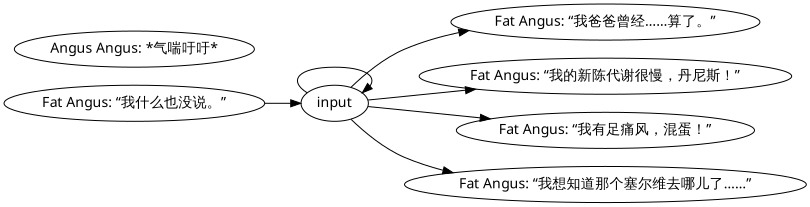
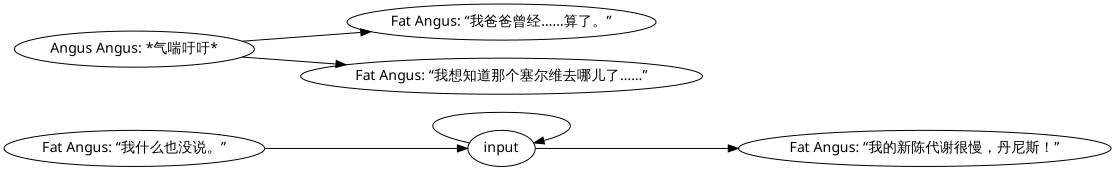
edge "input" -> "Fat Angus: “我爸爸曾经……算了。”": now "Angus Angus: *气喘吁吁*" -> "Fat Angus: “我爸爸曾经……算了。”"
node "Fat Angus: “我有足痛风，混蛋！”": removed
edge "input" -> "Fat Angus: “我想知道那个塞尔维去哪儿了……”": now "Angus Angus: *气喘吁吁*" -> "Fat Angus: “我想知道那个塞尔维去哪儿了……”"
